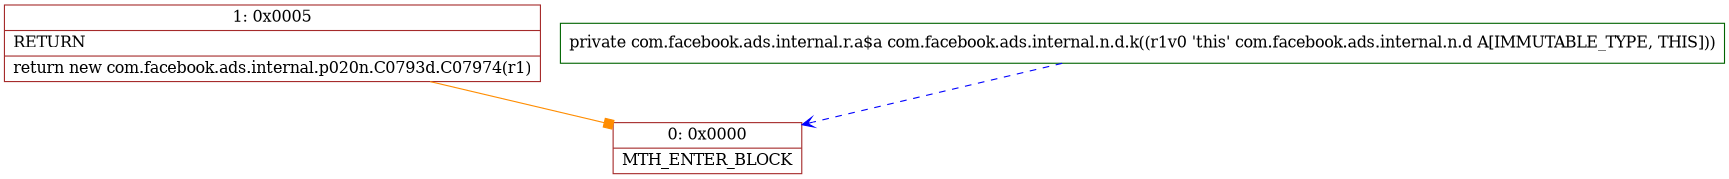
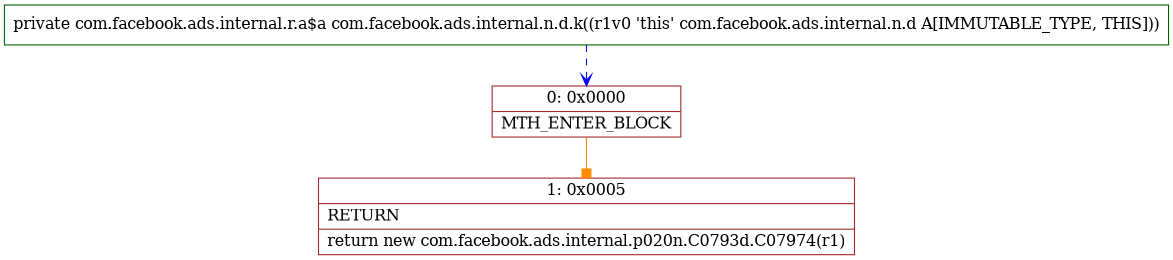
edge "1: 0x0005" -> "0: 0x0000": reversed
